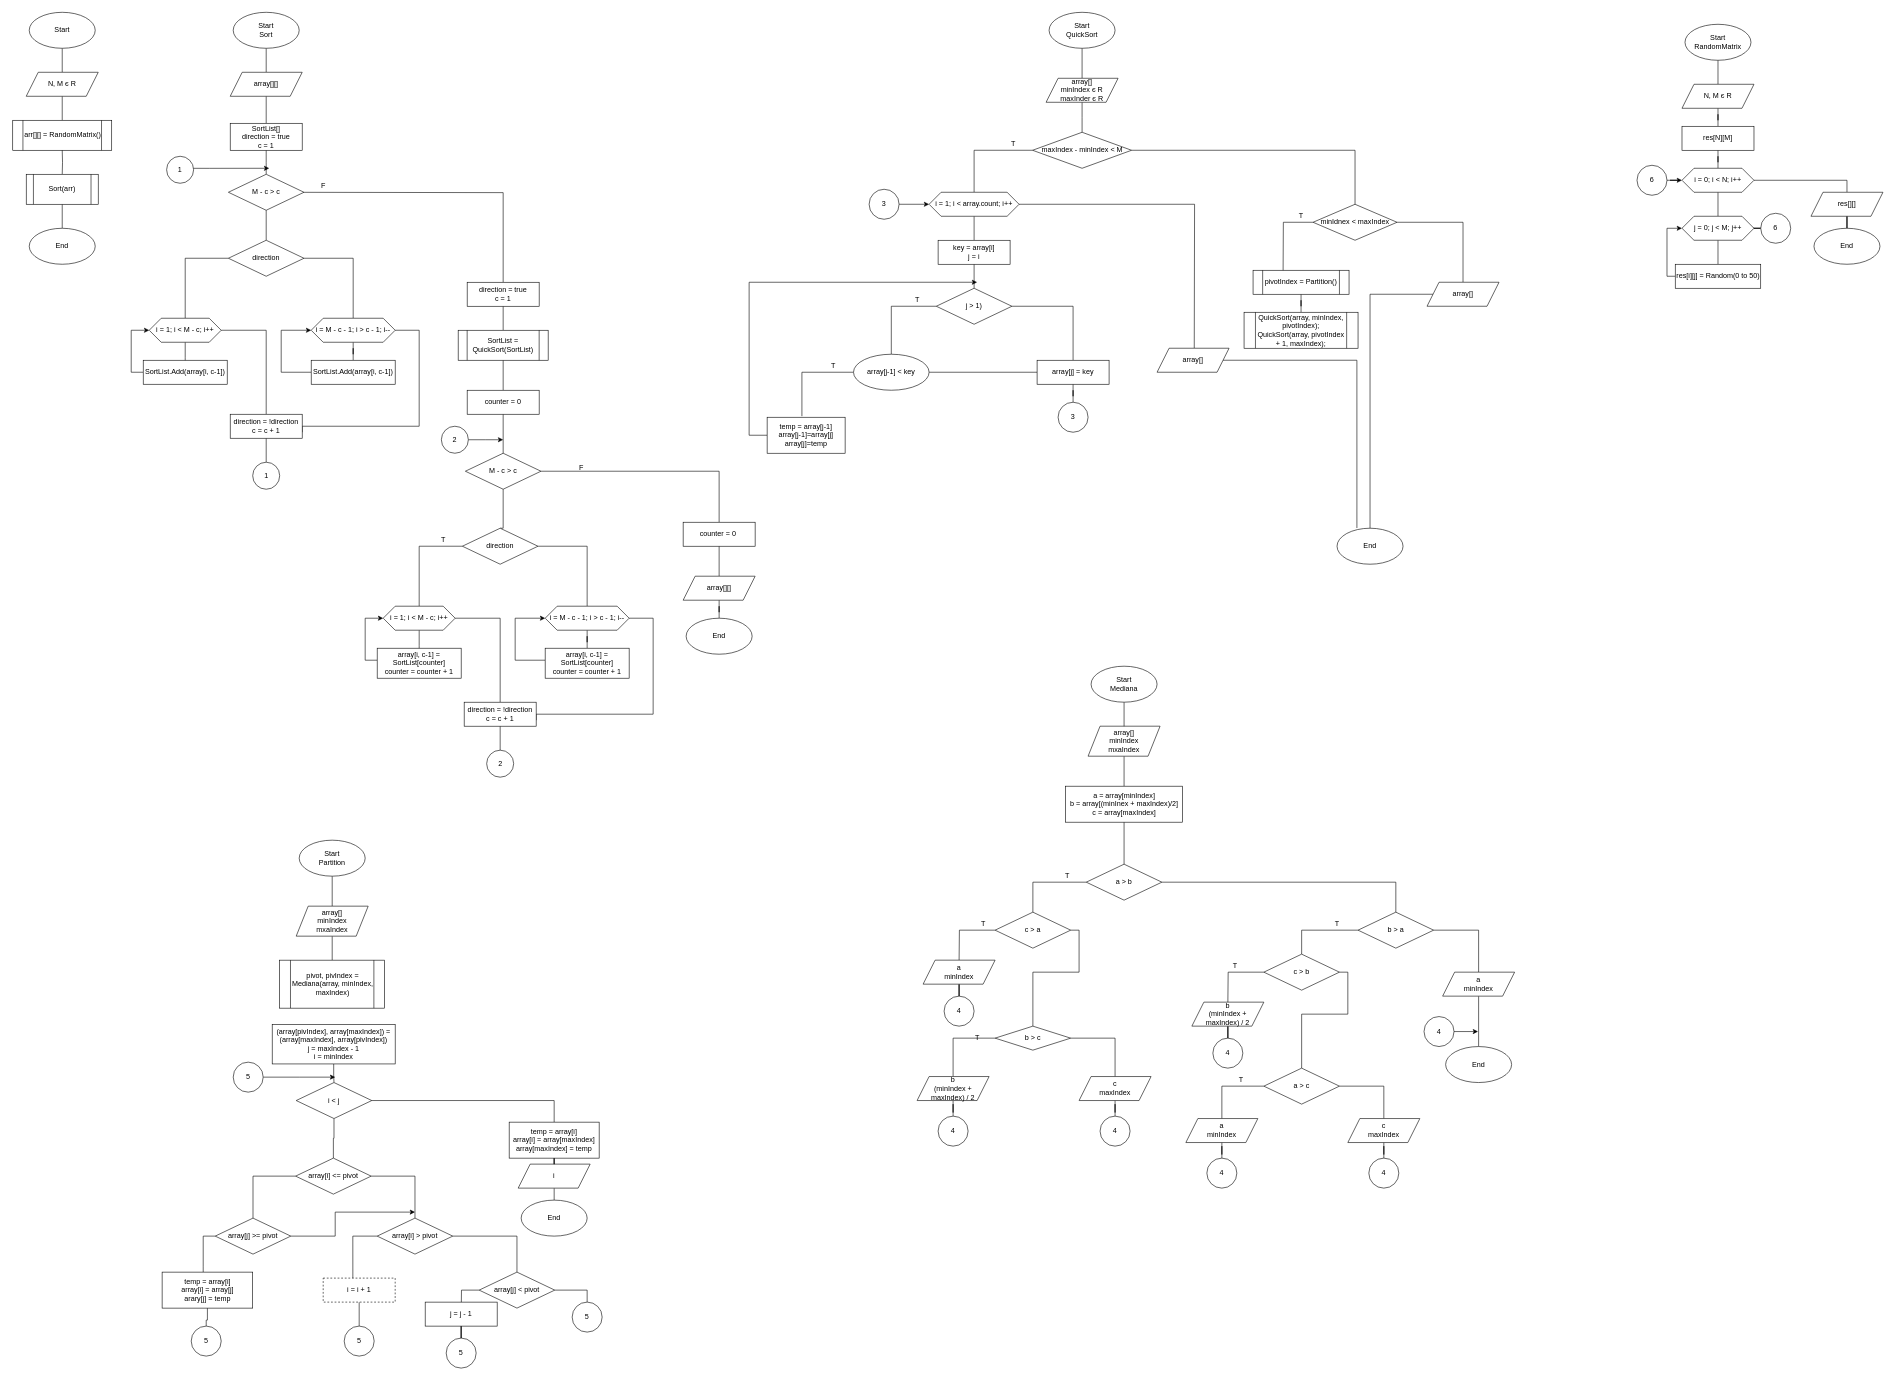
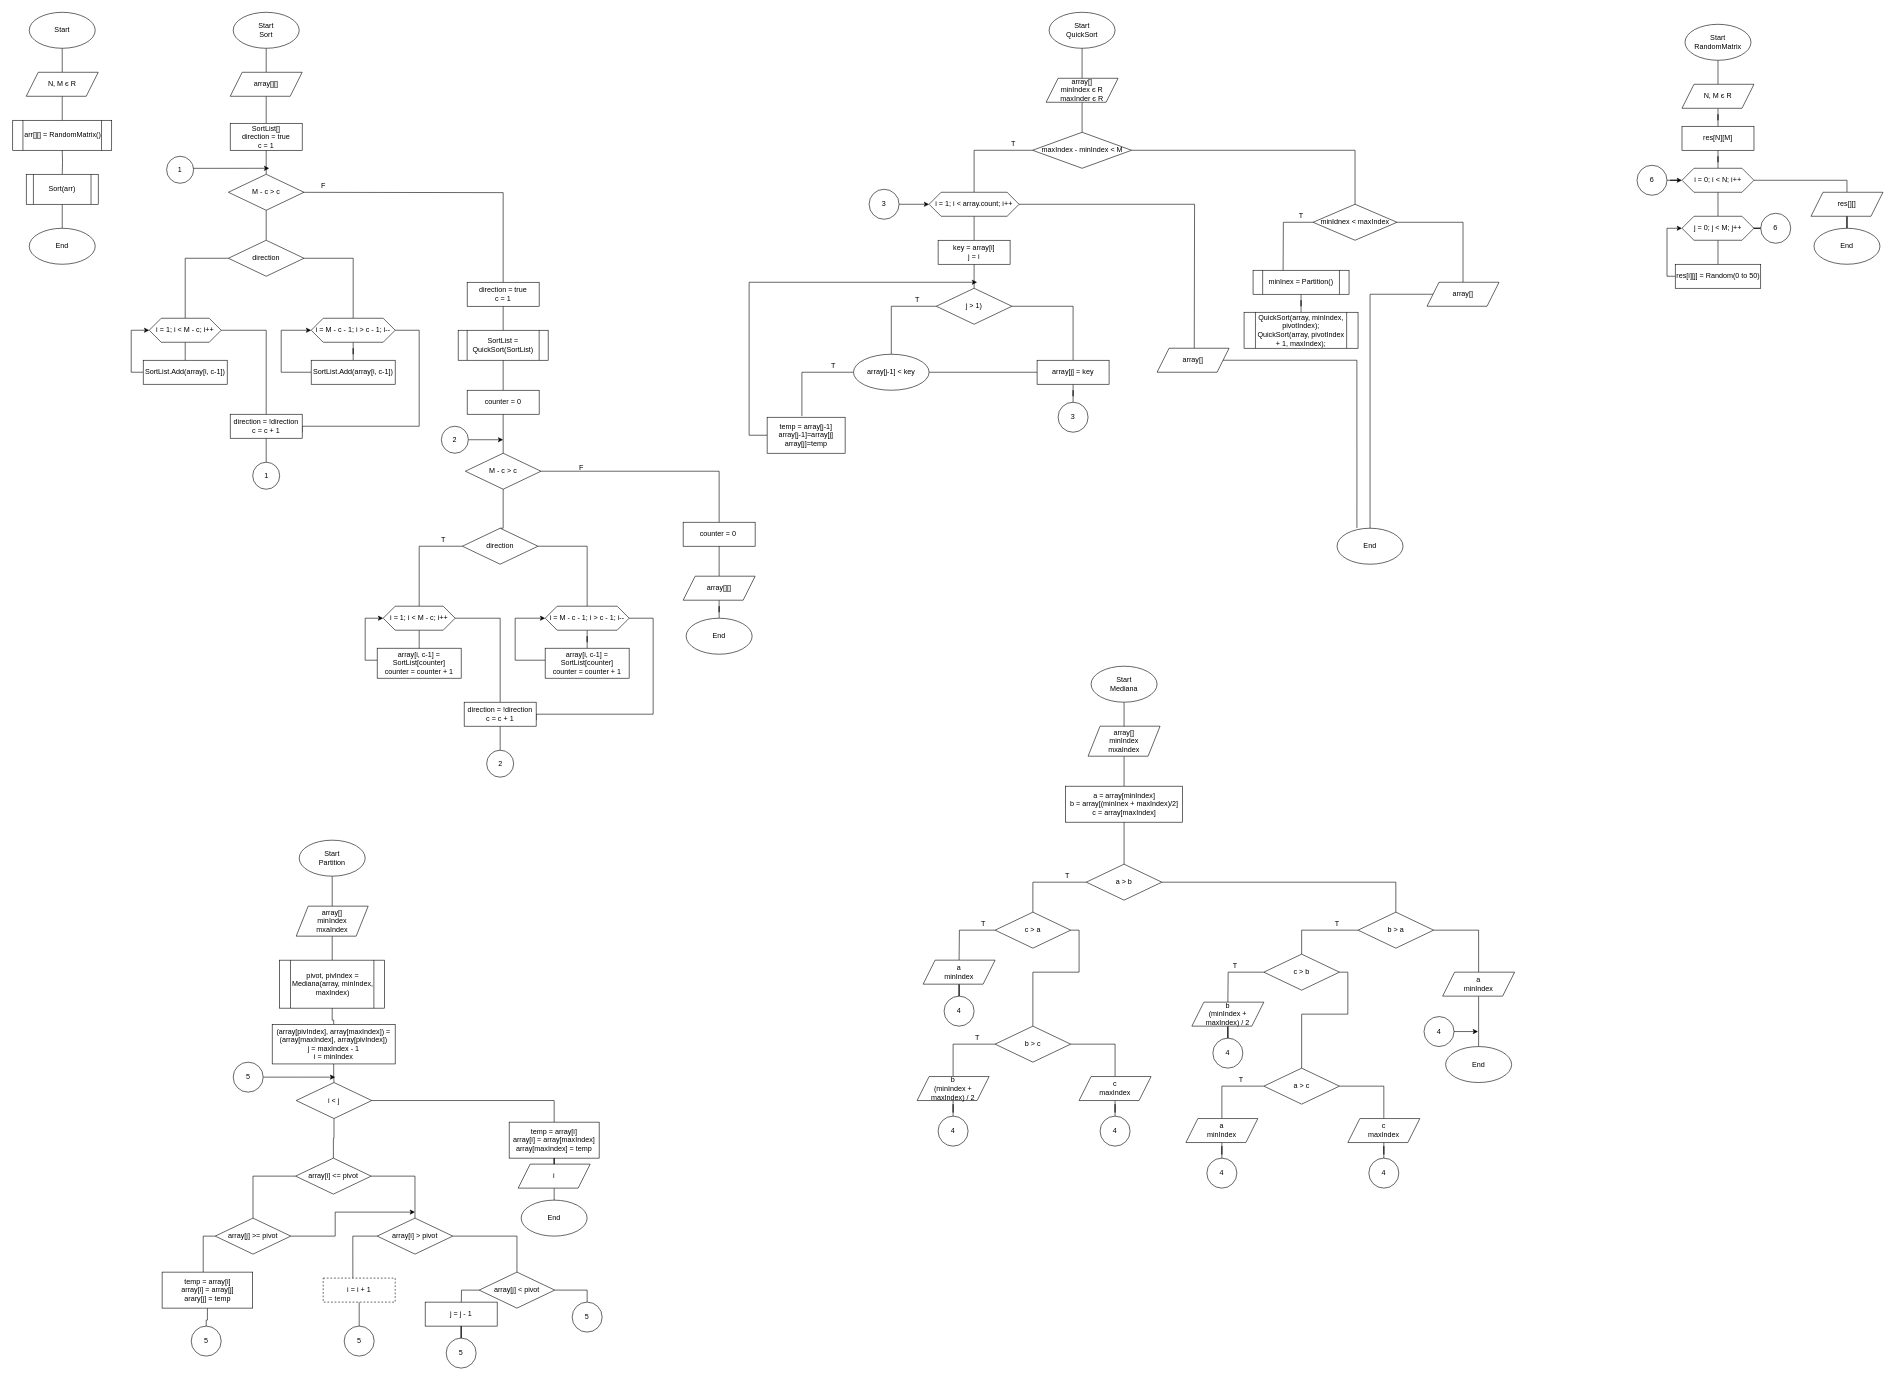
node "pivotIndex = Partition()": label "pivotIndex = Partition()" -> "minInex = Partition()"
edge "pivot, pivIndex = Mediana(array, minIndex, maxIndex)" -- "(array[pivIndex], array[maxIndex]) = (array[maxIndex], array[pivIndex]) j = maxIndex - 1 i = minIndex": added
node "b > c": size 76x24 -> 76x36
